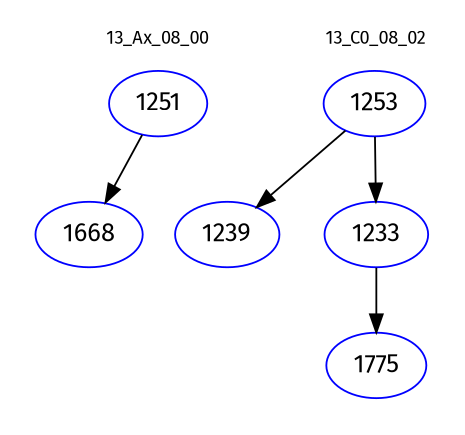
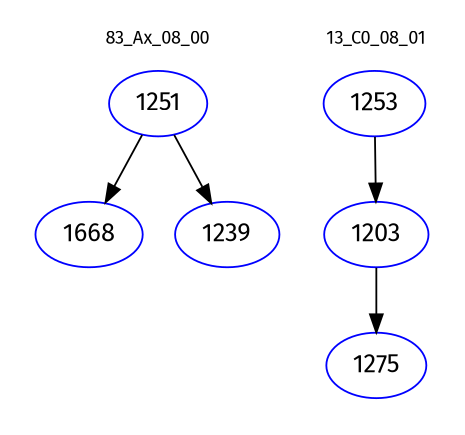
cluster "13_Ax_08_00": label "13_Ax_08_00" -> "83_Ax_08_00"
cluster "13_C0_08_02": label "13_C0_08_02" -> "13_C0_08_01"
edge "1253" -> "1239": now "1251" -> "1239"
node "1233": label "1233" -> "1203"
node "1775": label "1775" -> "1275"
